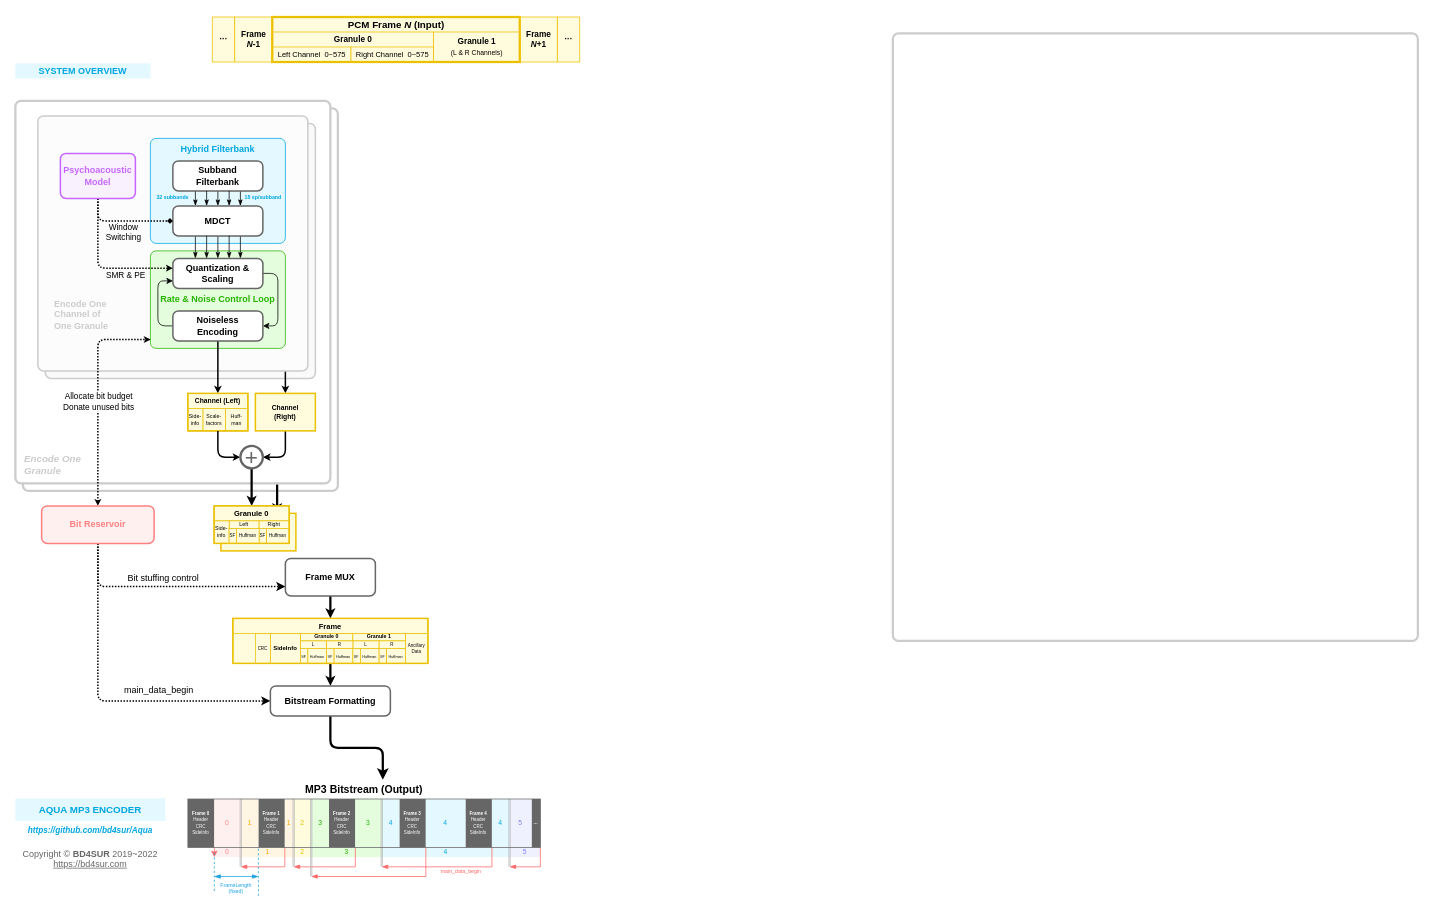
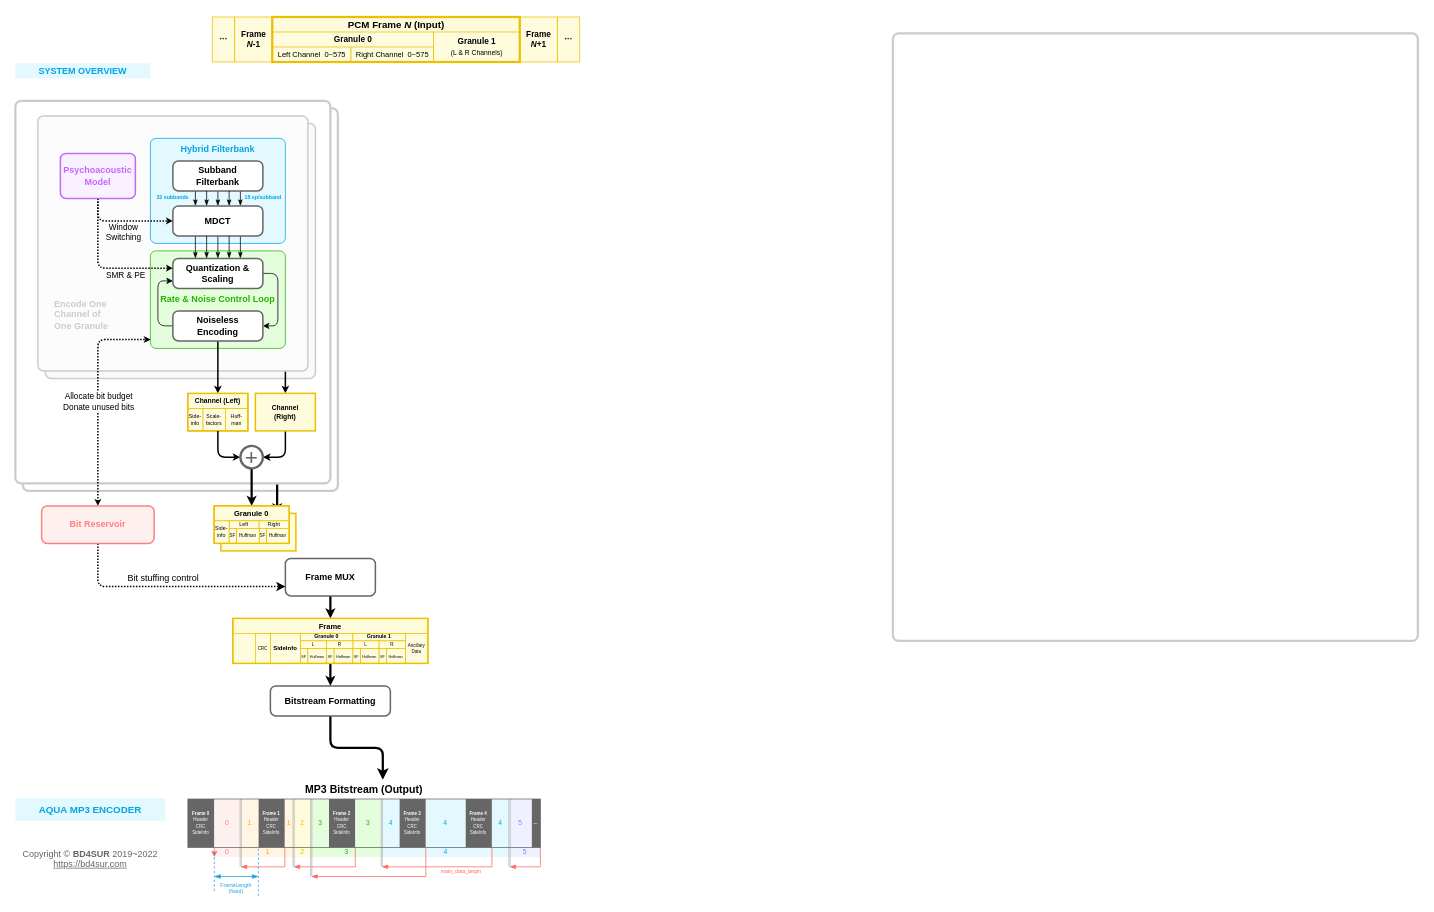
edge "PsychoacousticModel" -> "MDCT": arrowhead diamond -> classic
node "Encode One Granule": removed
edge "Bit Reservoir" -> "Bitstream Formatting": removed, label "main_data_begin"
node "https://github.com/bd4sur/Aqua": removed
